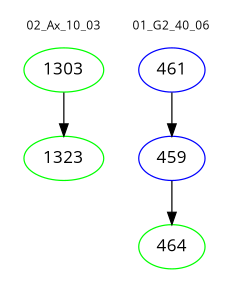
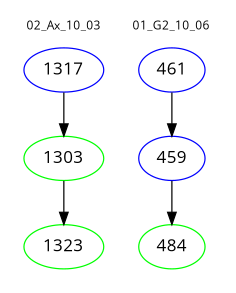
cluster "01_G2_40_06": label "01_G2_40_06" -> "01_G2_10_06"
node "1317": added
node "464": label "464" -> "484"
